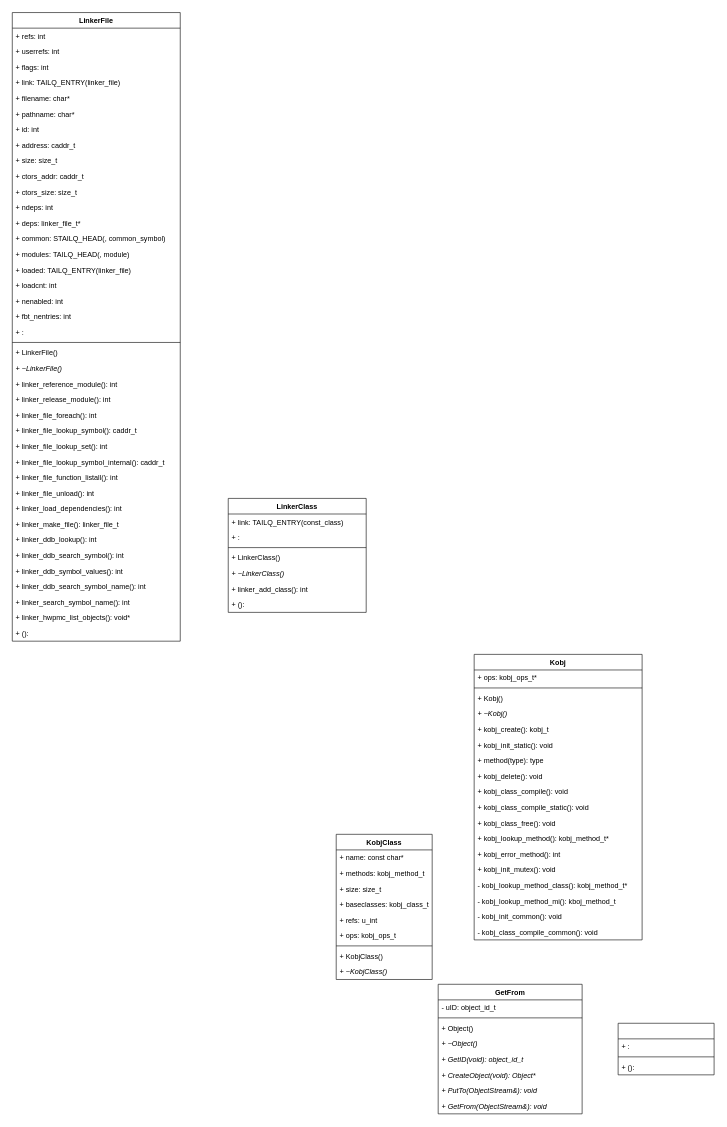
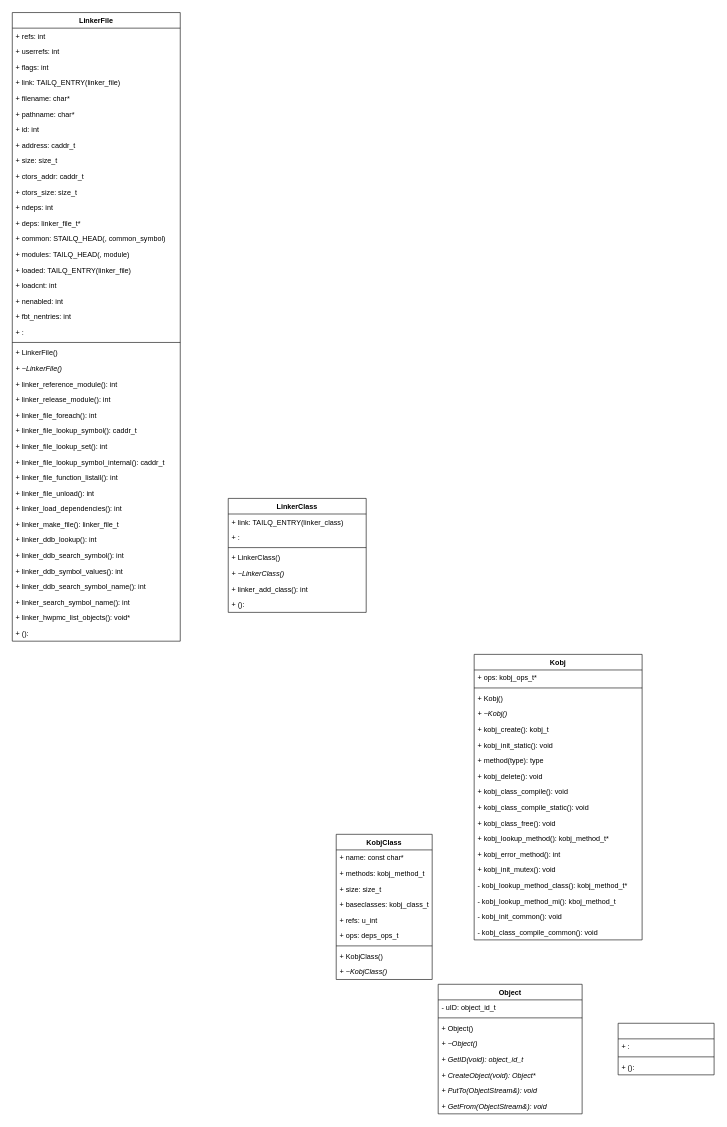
node "+ link: TAILQ_ENTRY(const_class)": label "+ link: TAILQ_ENTRY(const_class)" -> "+ link: TAILQ_ENTRY(linker_class)"
node "+ ops: kobj_ops_t": label "+ ops: kobj_ops_t" -> "+ ops: deps_ops_t"
node "GetFrom": label "GetFrom" -> "Object"
